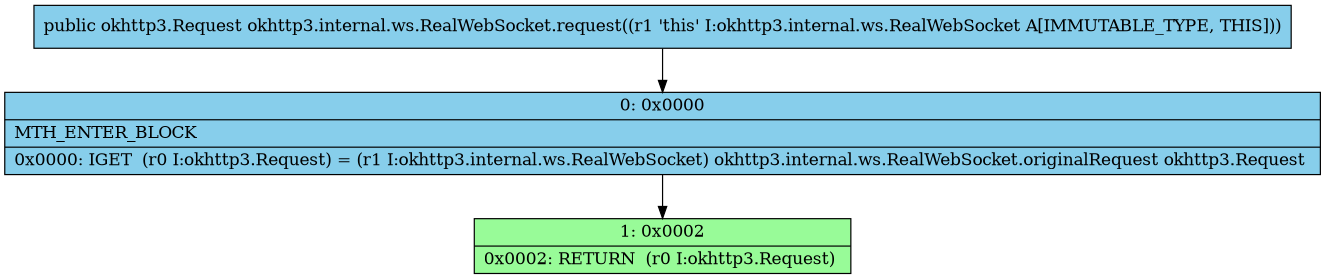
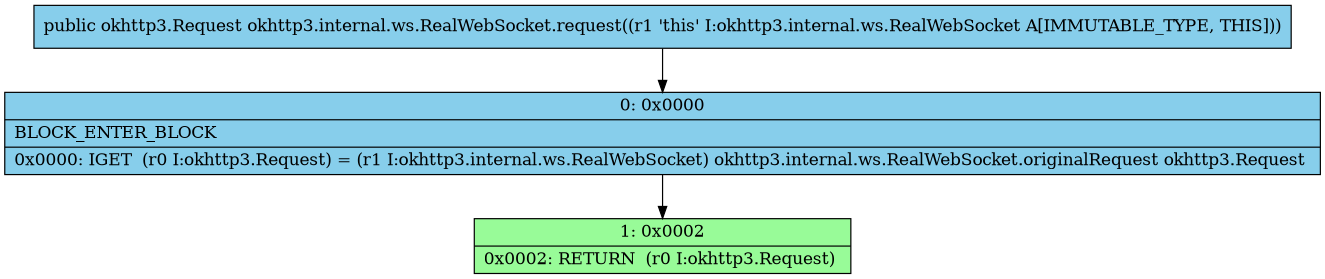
node "0: 0x0000": text "MTH_ENTER_BLOCK" -> "BLOCK_ENTER_BLOCK"
